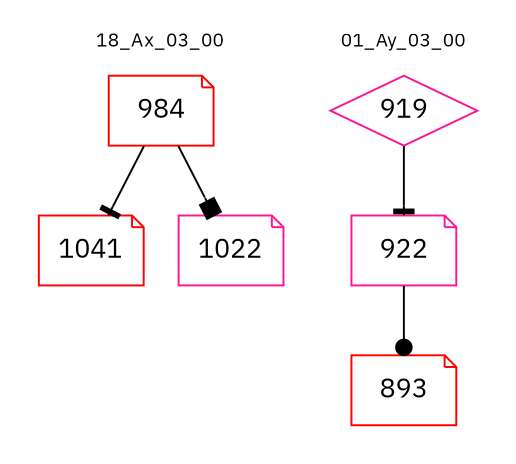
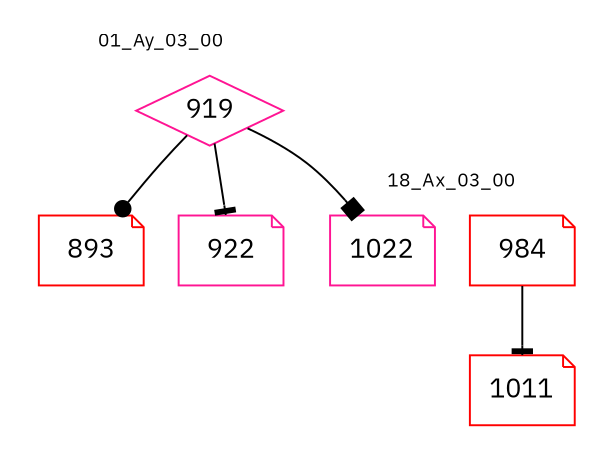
edge "984" -> "1022": now "919" -> "1022"
node "1041": label "1041" -> "1011"
edge "922" -> "893": now "919" -> "893"
